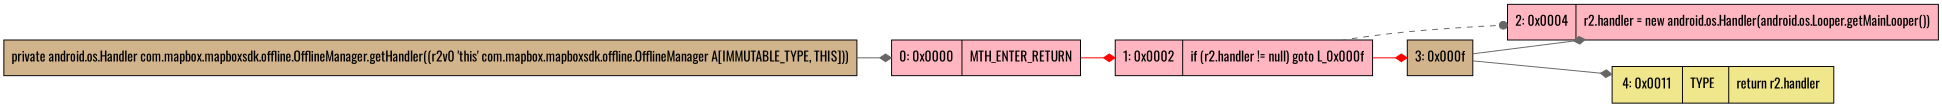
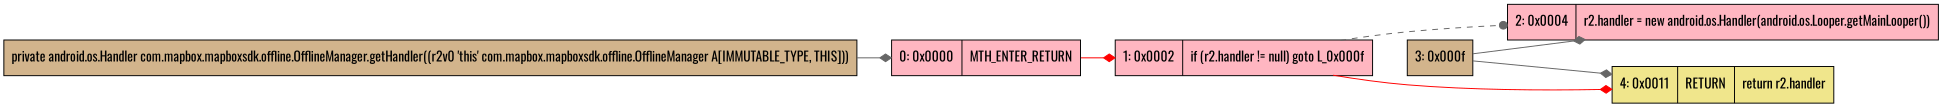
edge "1: 0x0002" -> "3: 0x000f": now "1: 0x0002" -> "4: 0x0011"
node "4: 0x0011": text "TYPE" -> "RETURN"
